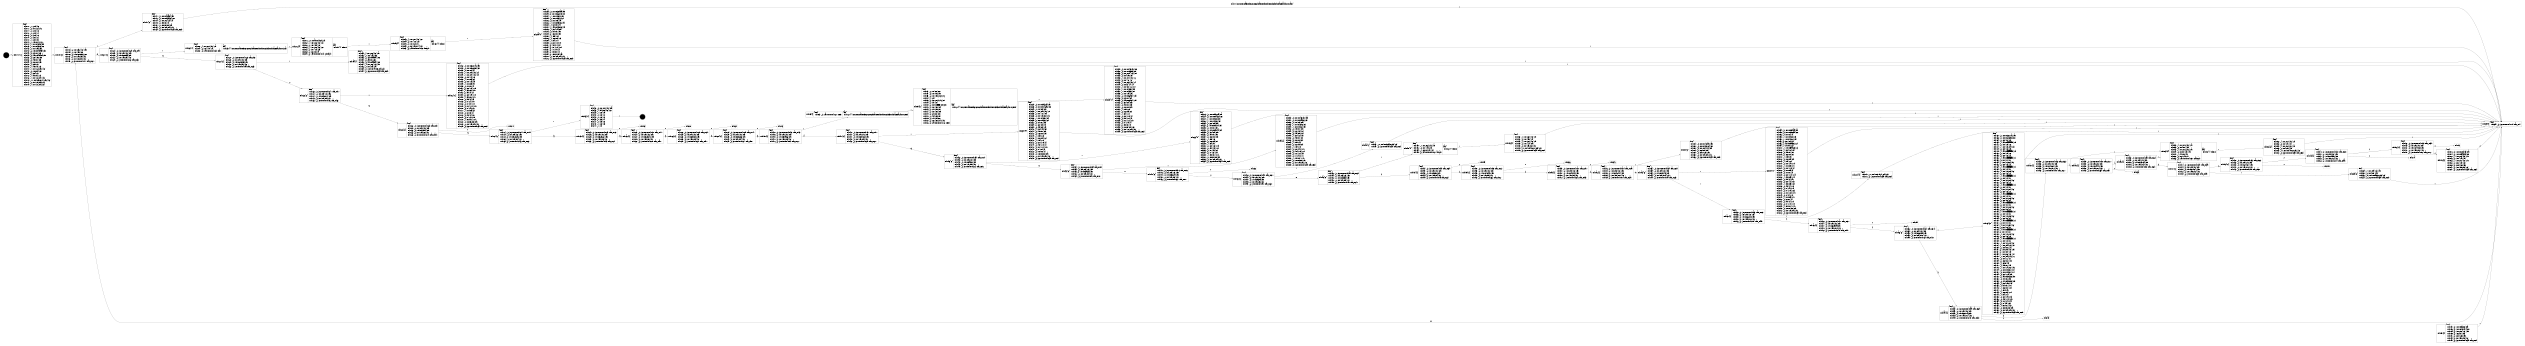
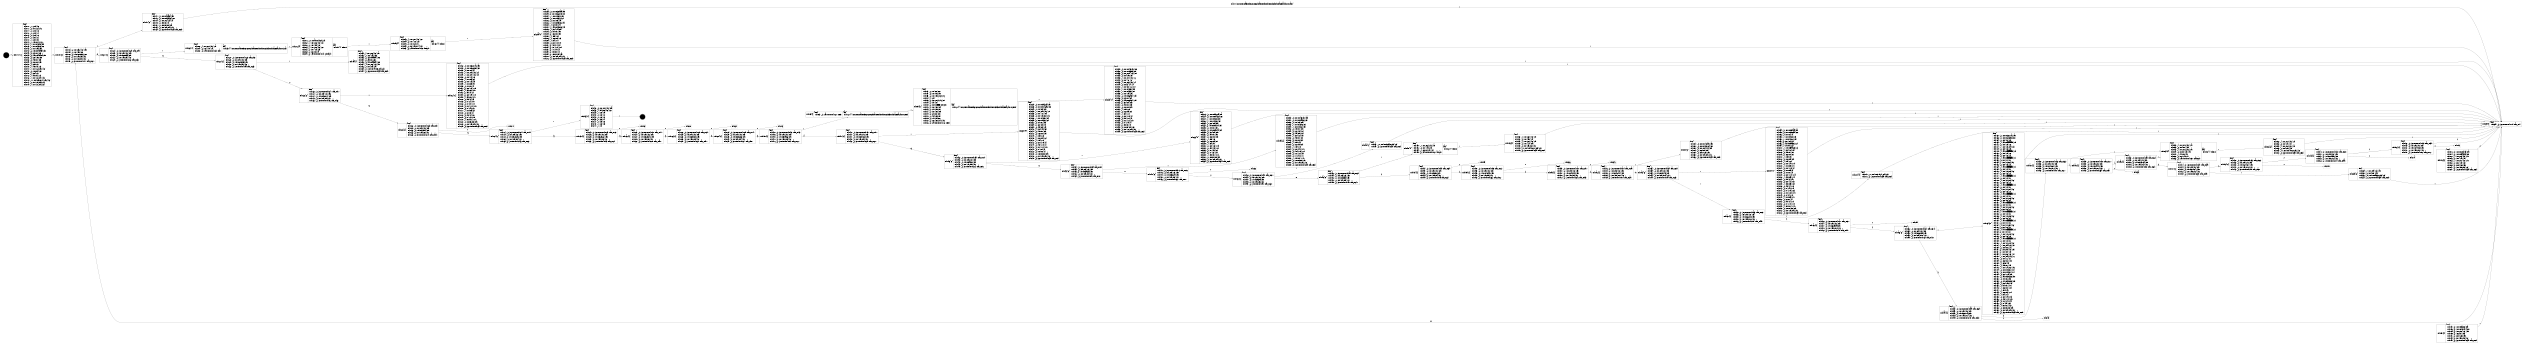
edge "0x401b68 [28]" -> "0x401e78 [36]": now "0x401b68 [28]" -> "0x40259f [5]"
